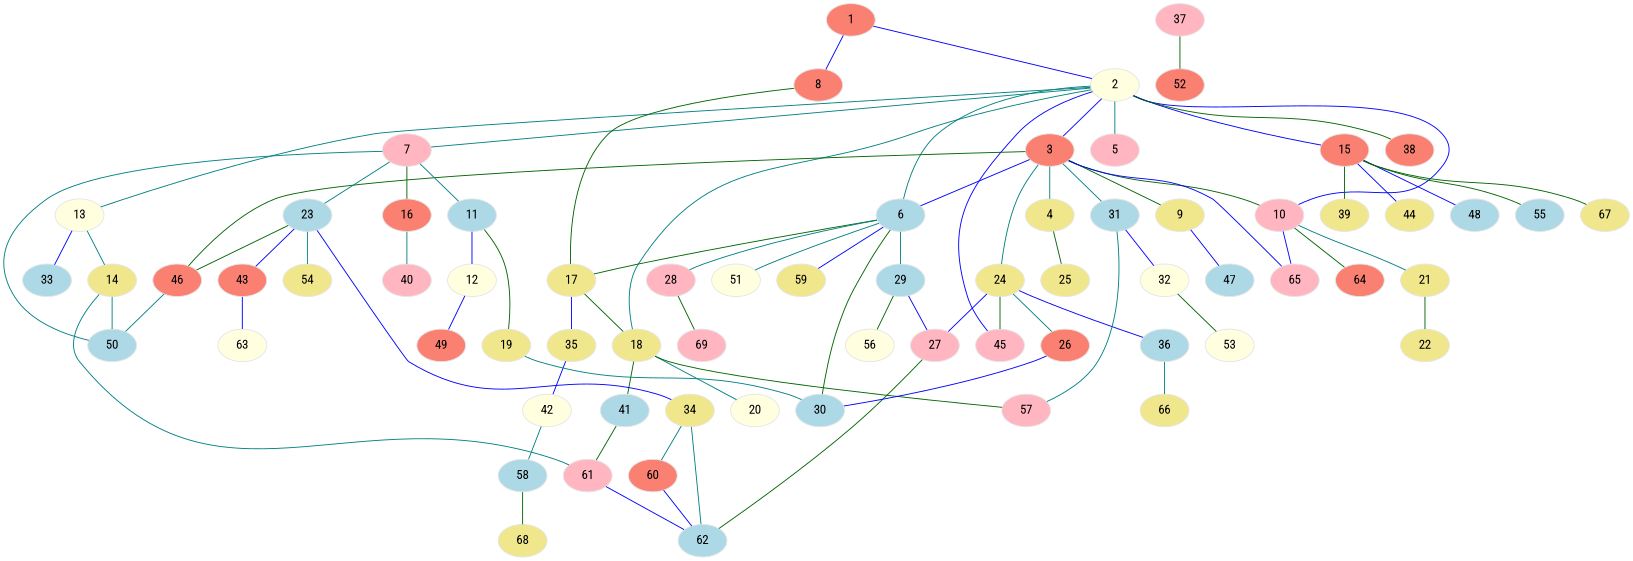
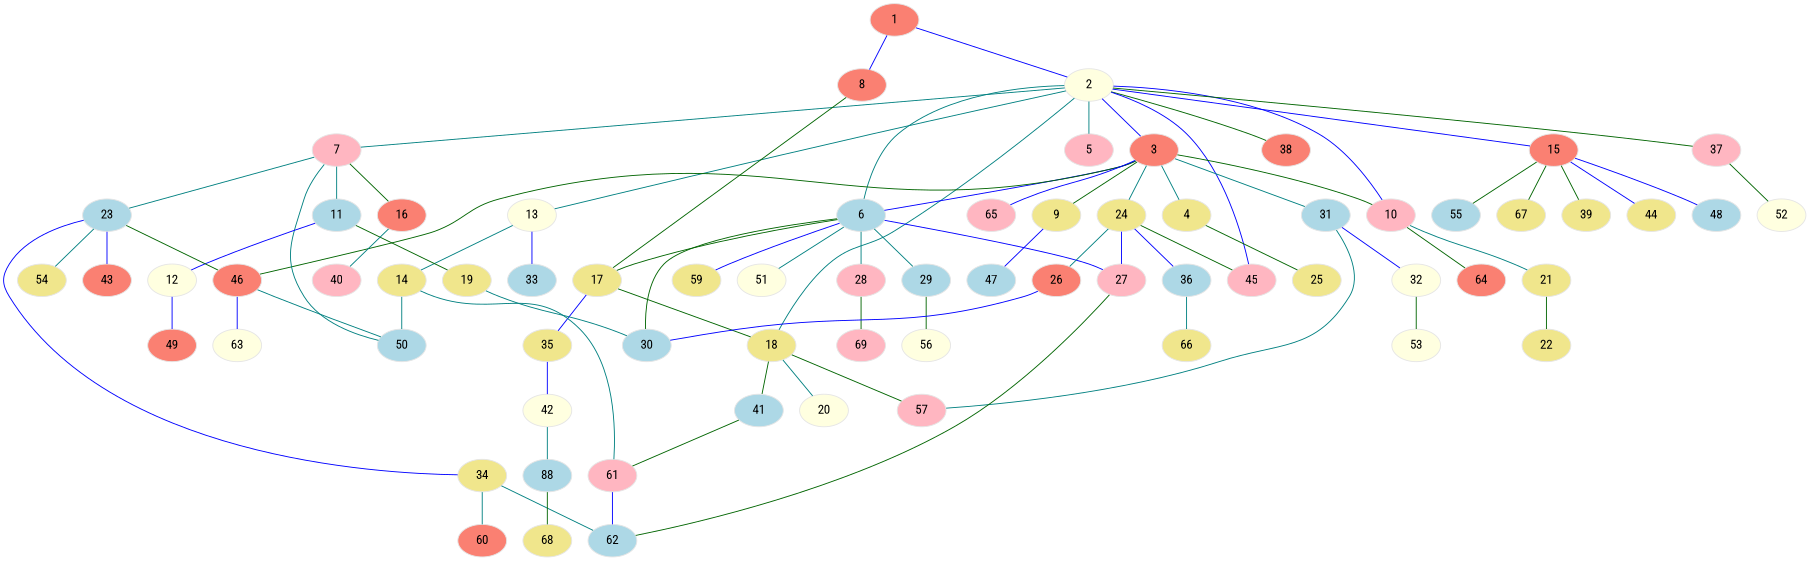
node "52": fillcolor salmon -> lightyellow
edge "2" -- "37": added
edge "10" -- "65": removed
edge "43" -- "63": now "46" -- "63"
edge "29" -- "27": now "6" -- "27"
node "58": label "58" -> "88"
edge "60" -- "62": removed
